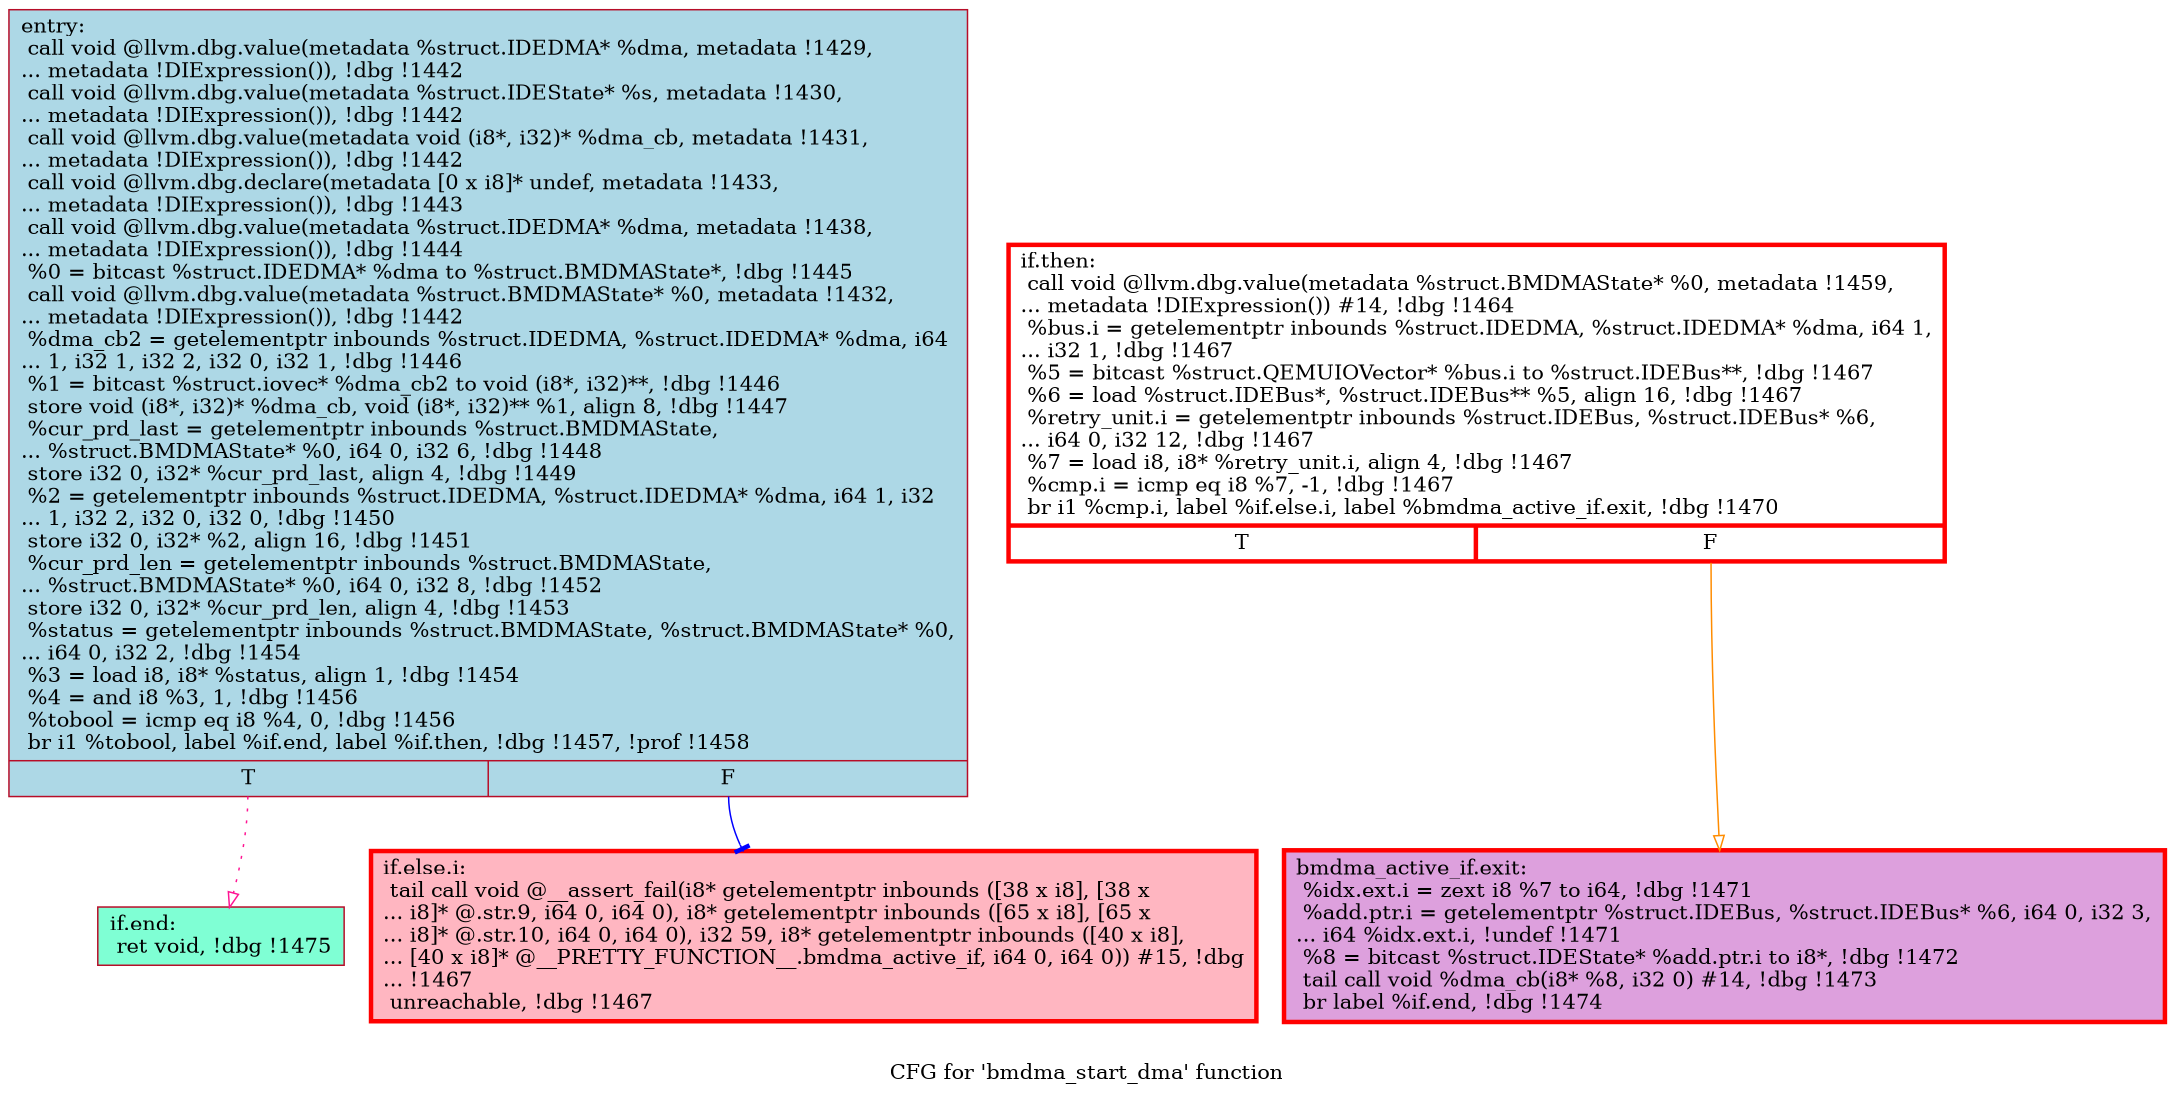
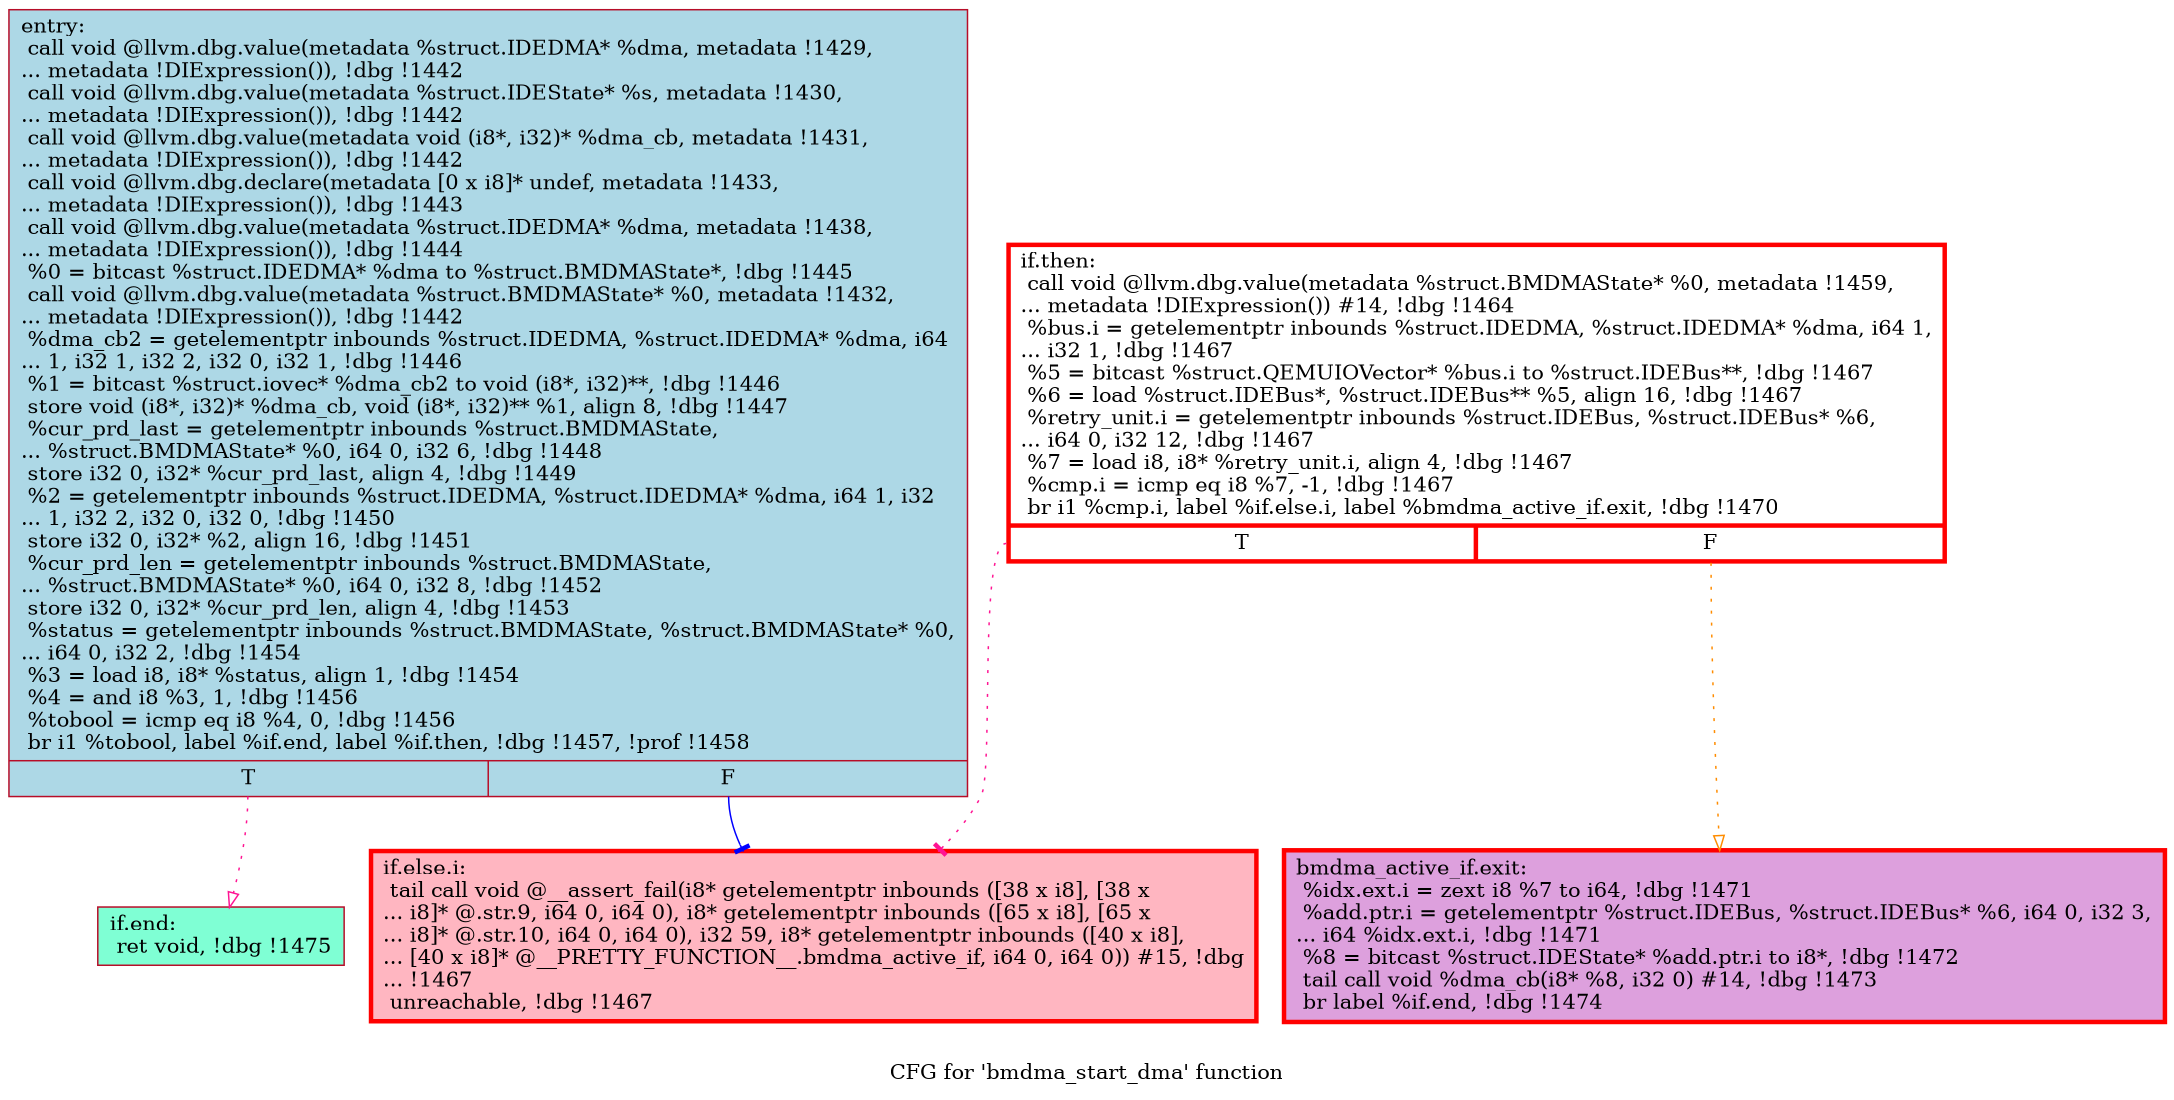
edge "if.then:" -> "if.else.i:": added
edge "if.then:" -> "bmdma_active_if.exit:": style solid -> dotted
node "bmdma_active_if.exit:": text "... i64 %idx.ext.i, !undef !1471" -> "... i64 %idx.ext.i, !dbg !1471"
